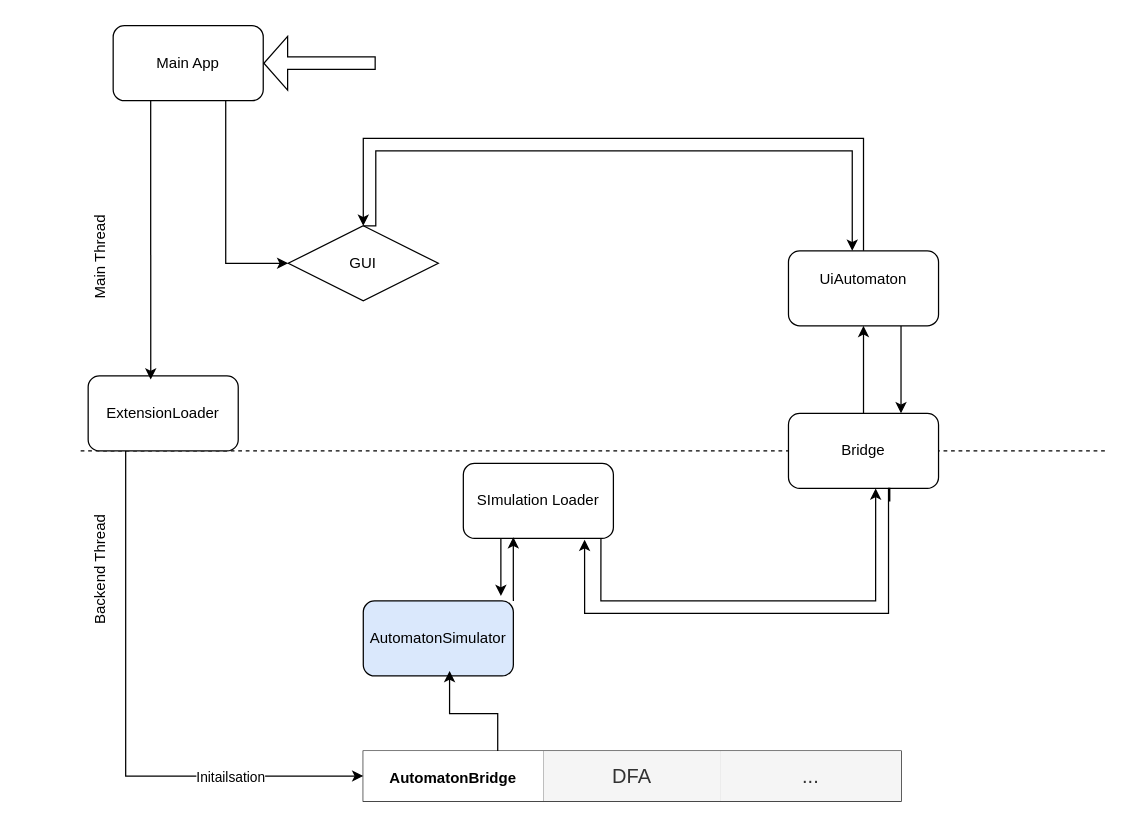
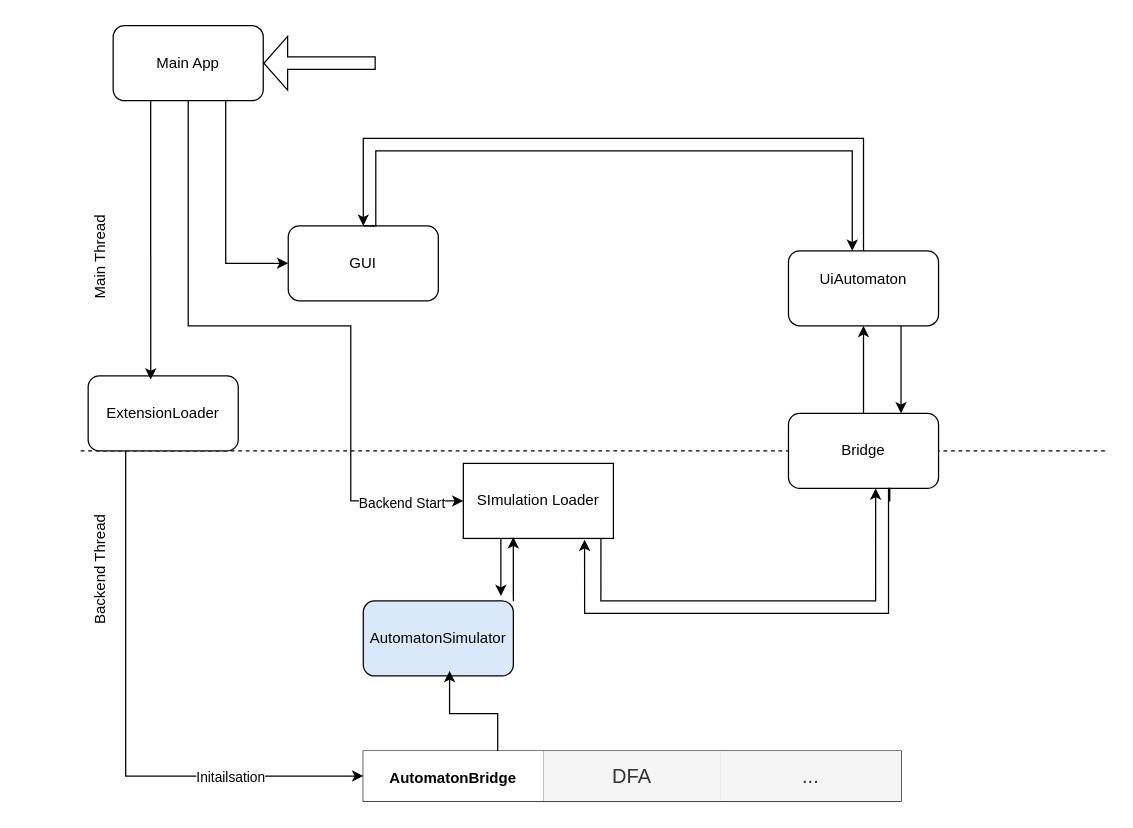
node "GUI": shape diamond -> rounded rectangle
edge "Main App" -> "SImulation Loader": added, label "Backend Start"
node "SImulation Loader": shape rounded rectangle -> rectangle
